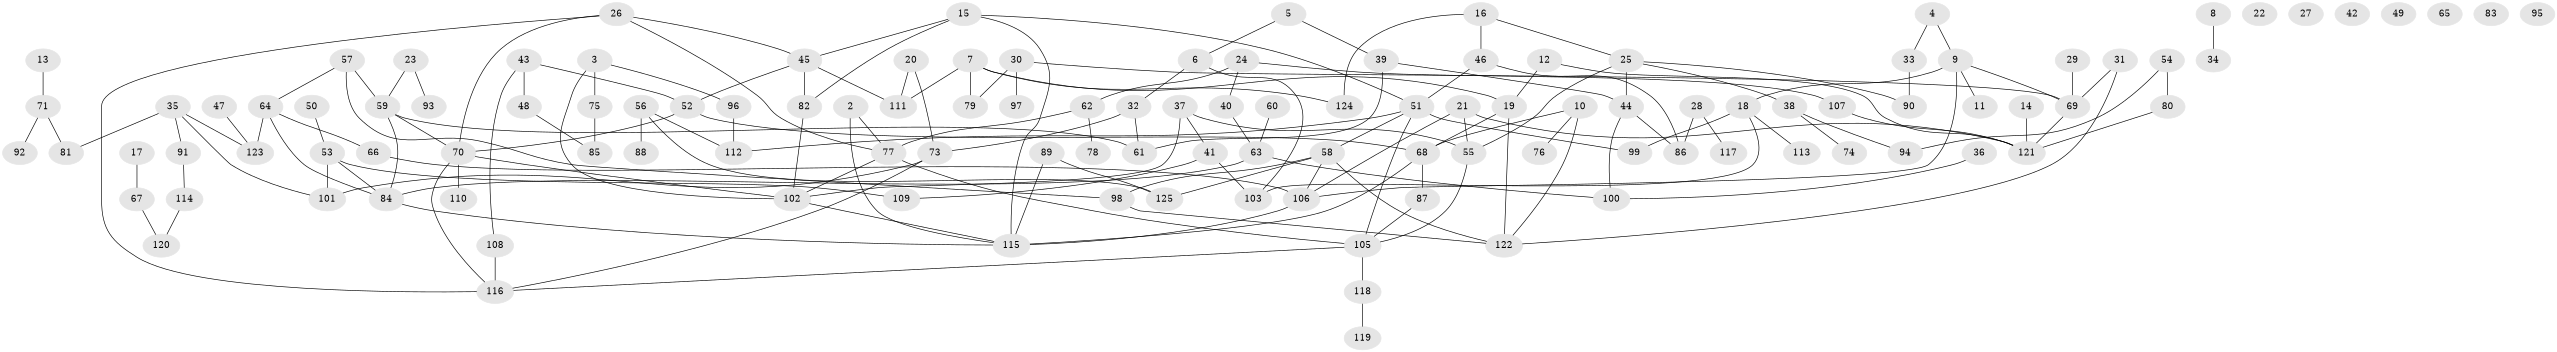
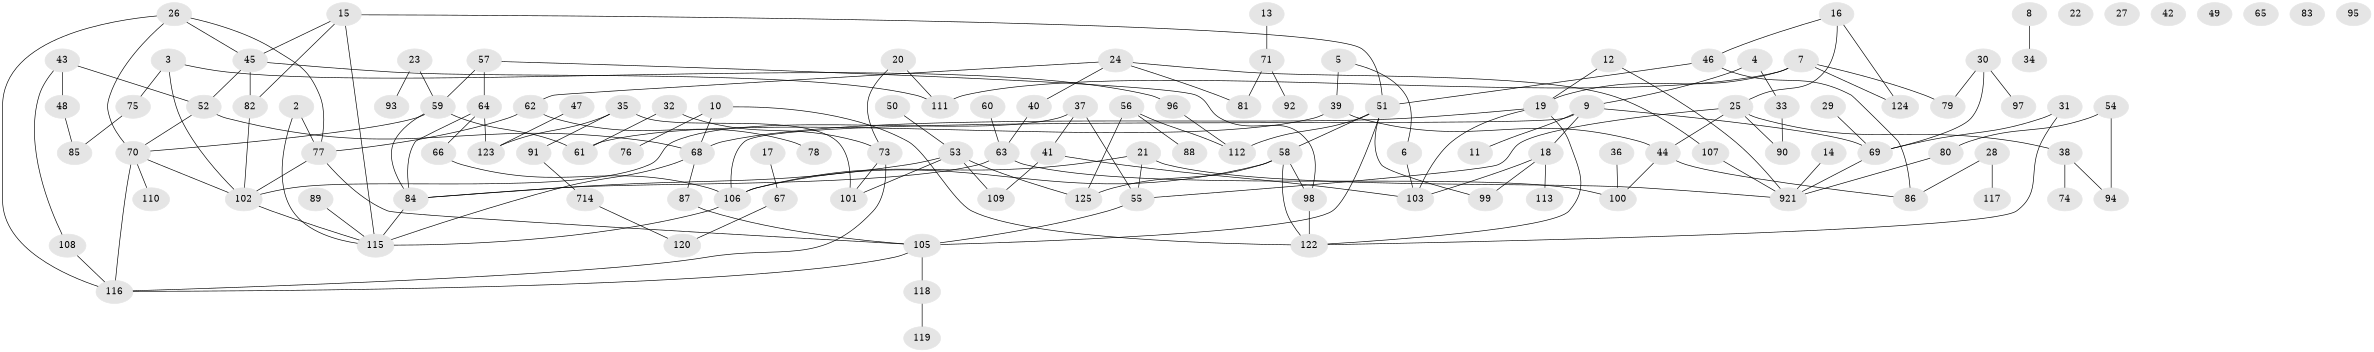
edge "6" -- "32": removed
edge "35" -- "81": now "24" -- "81"
edge "19" -- "103": added
node "121": label "121" -> "921"
edge "89" -- "125": now "53" -- "125"
node "114": label "114" -> "714"
